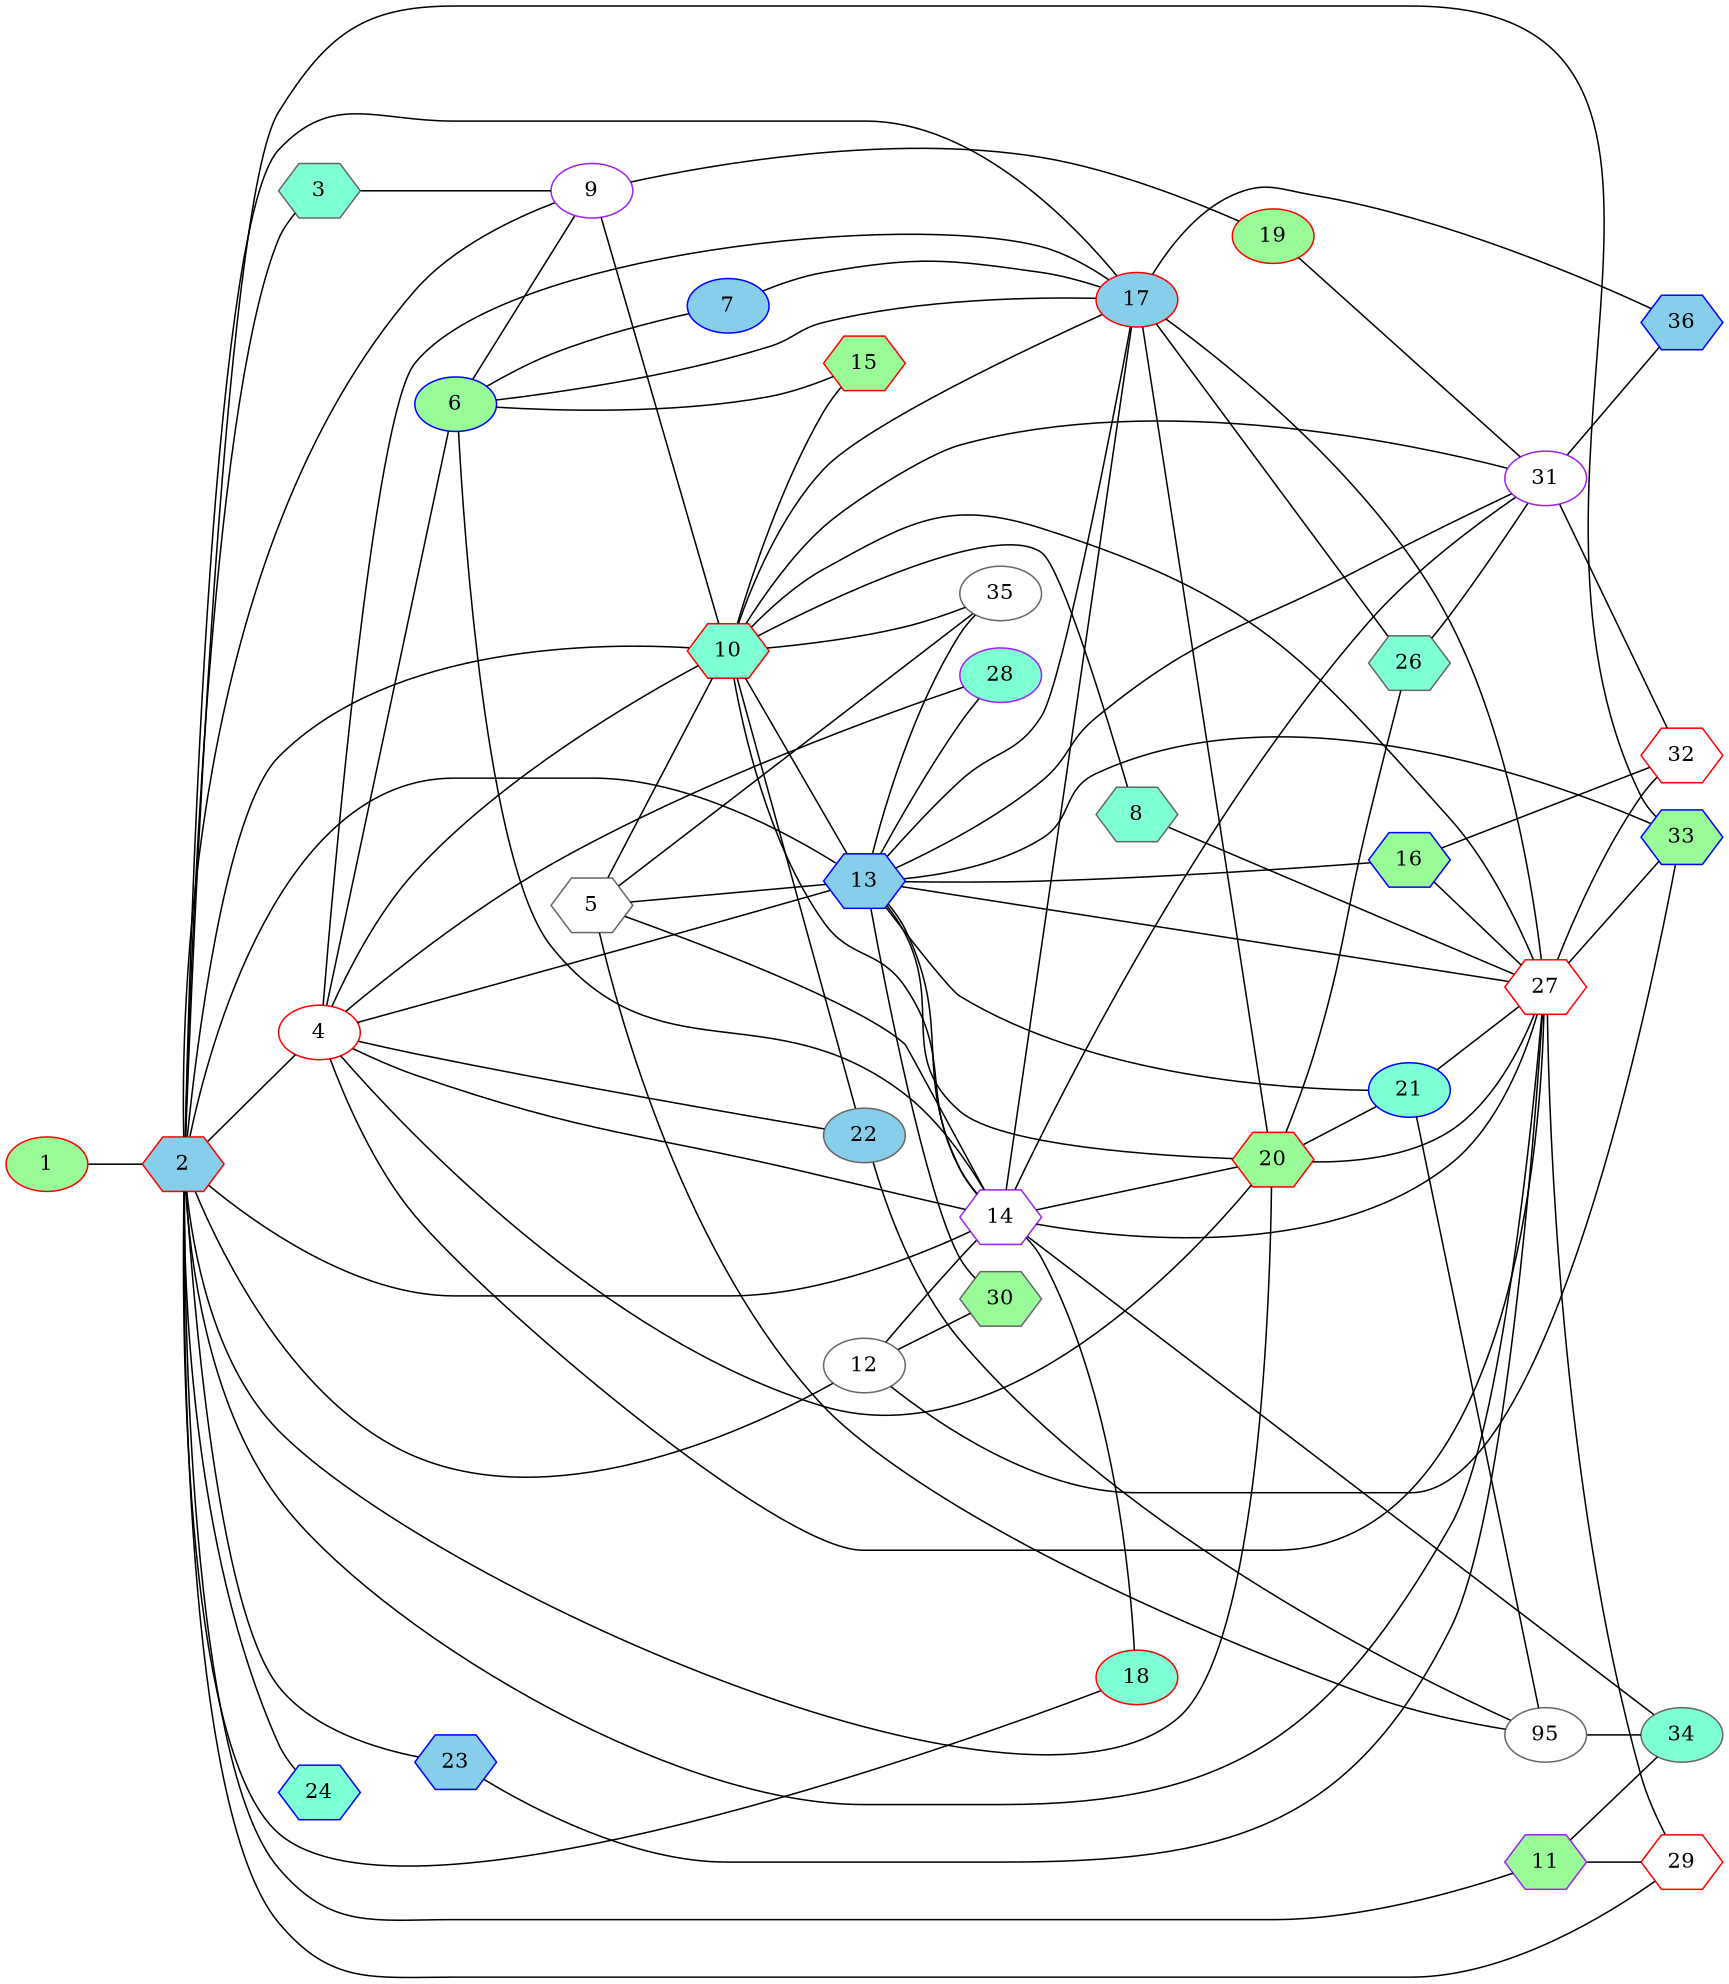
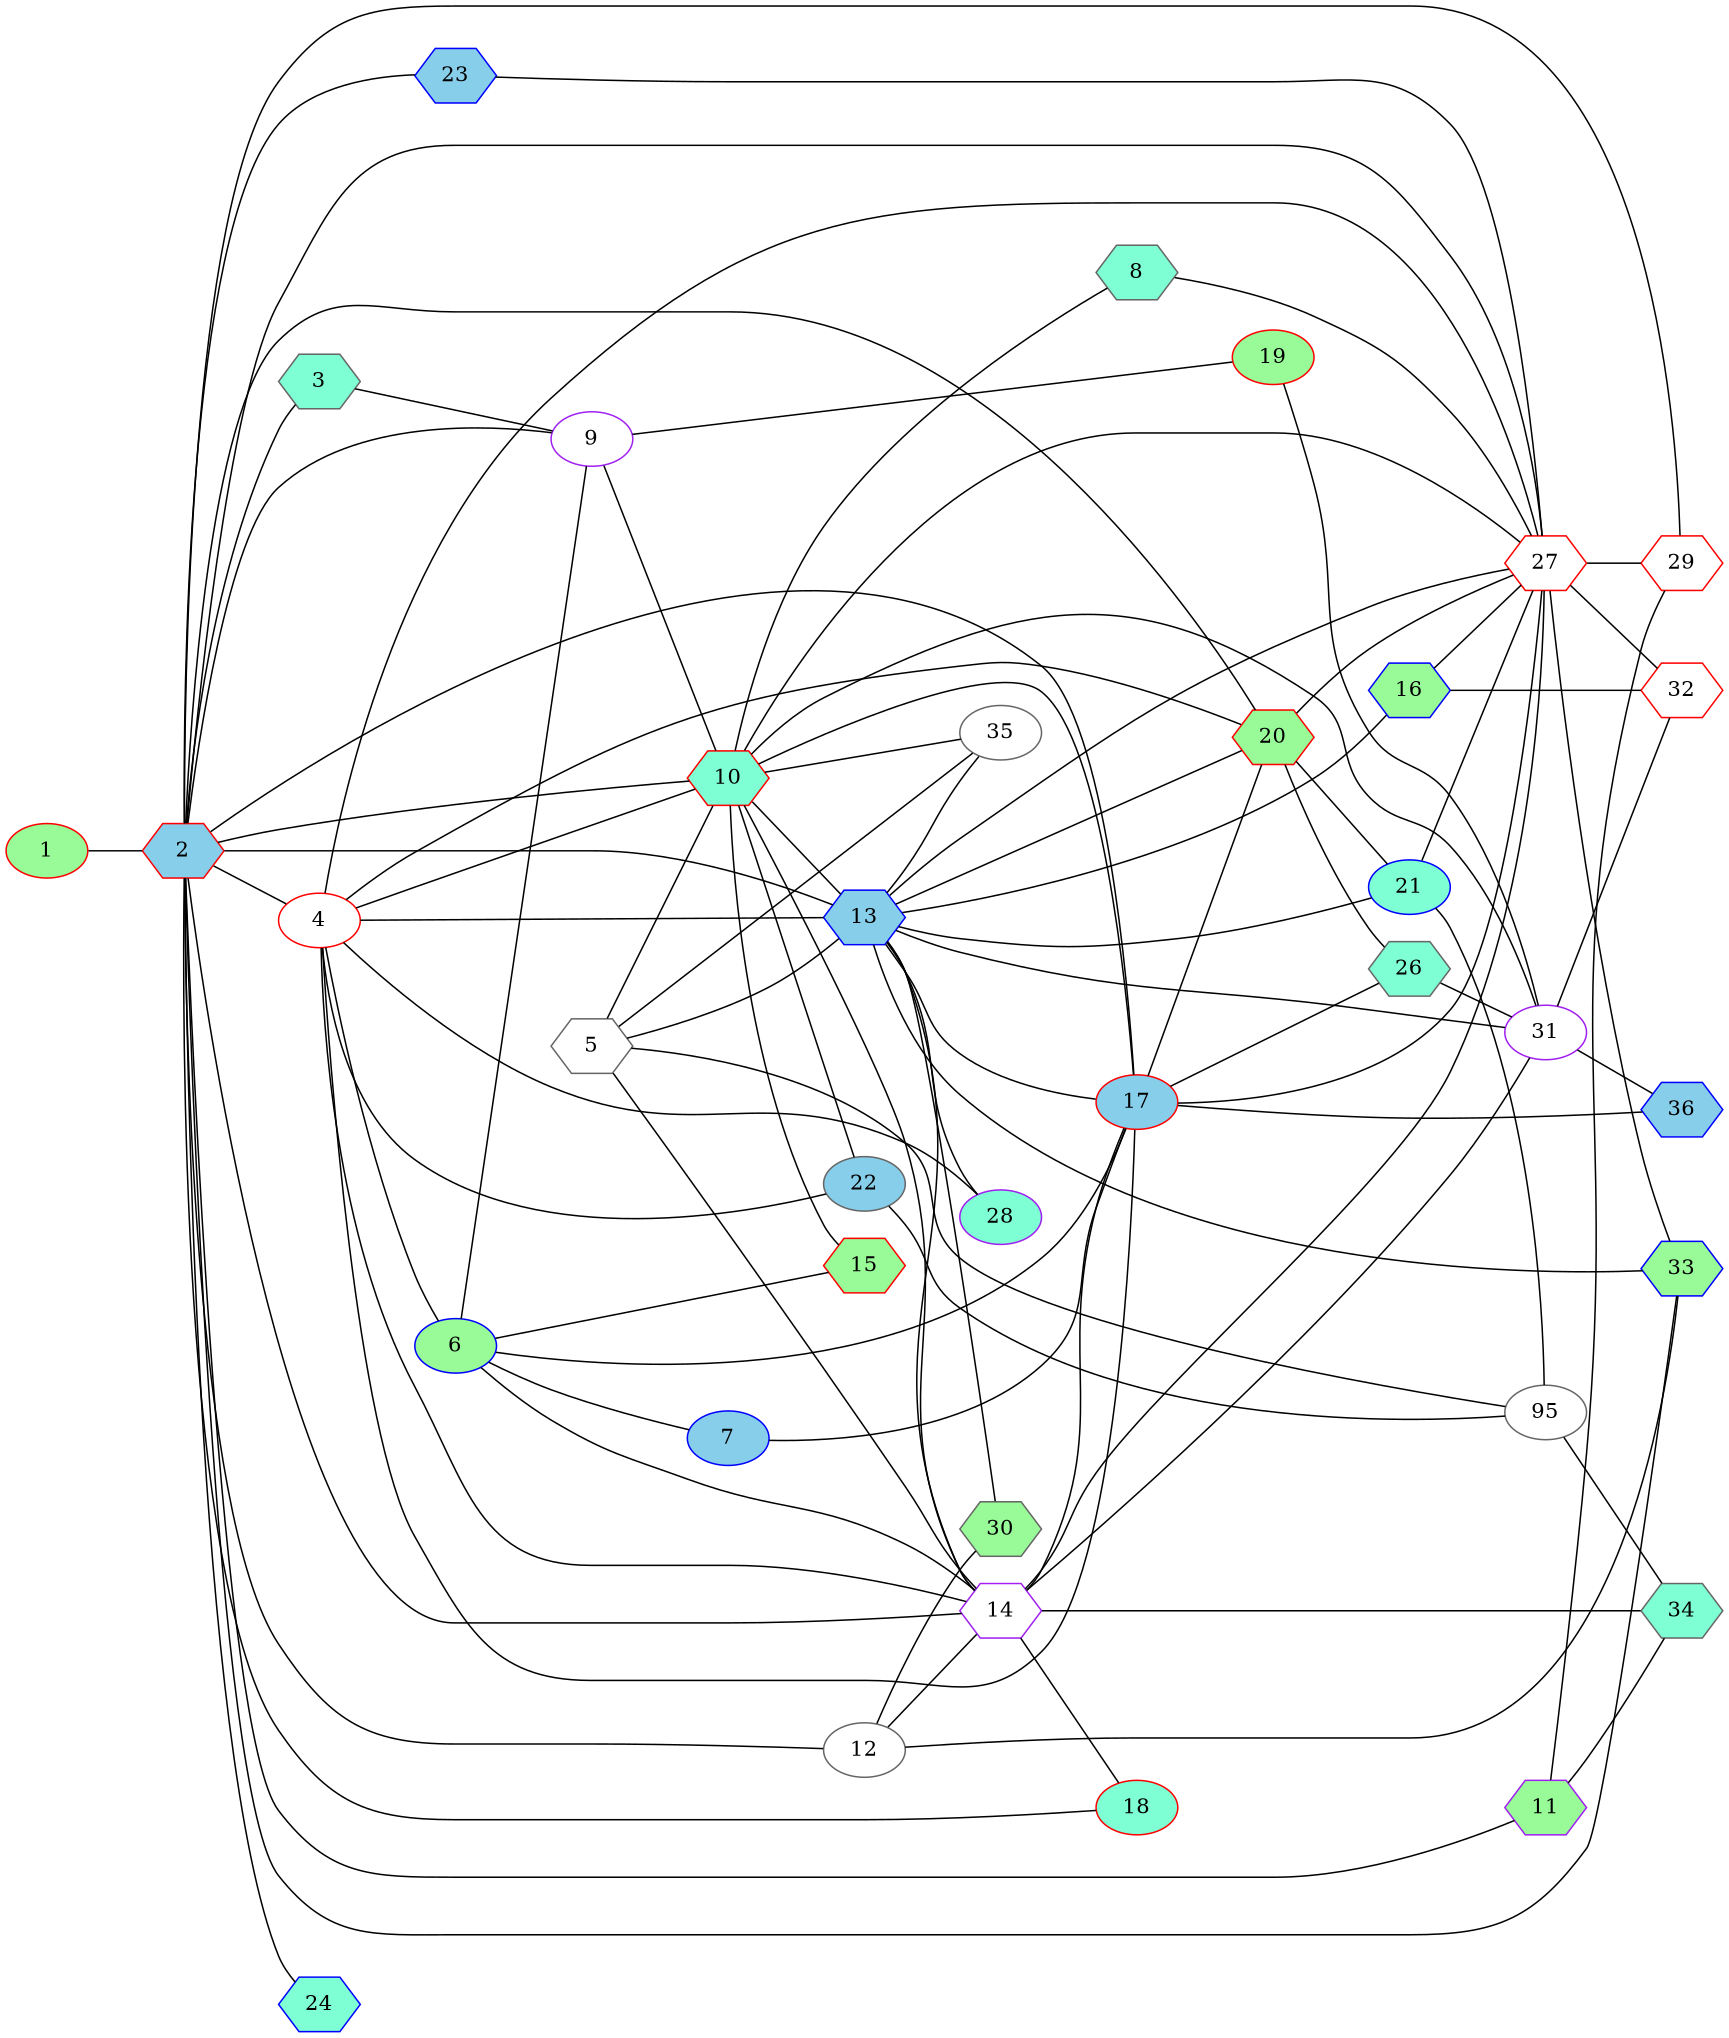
edge "20" -- "14": removed
node "34": shape ellipse -> hexagon
